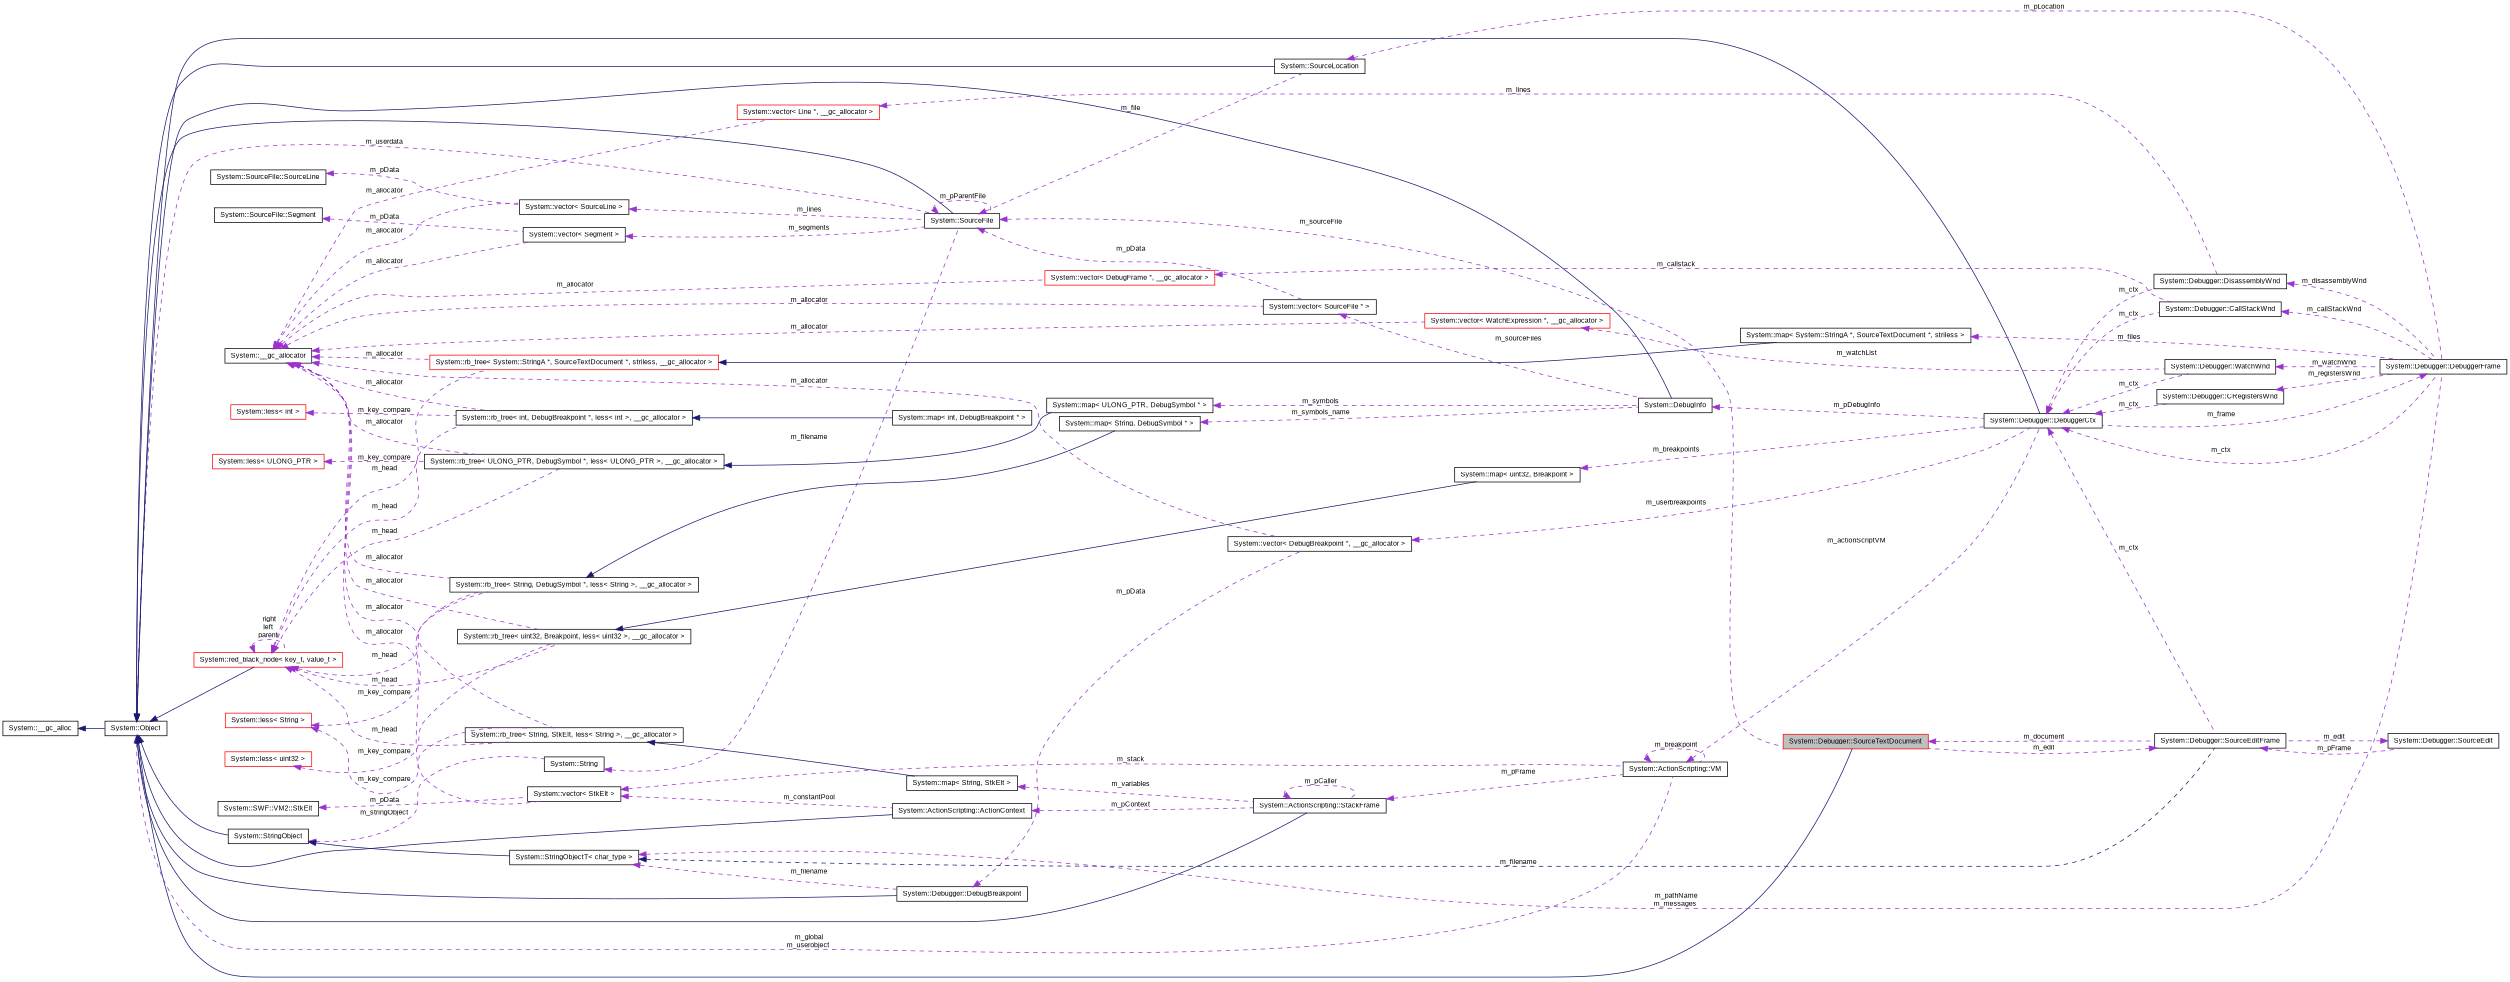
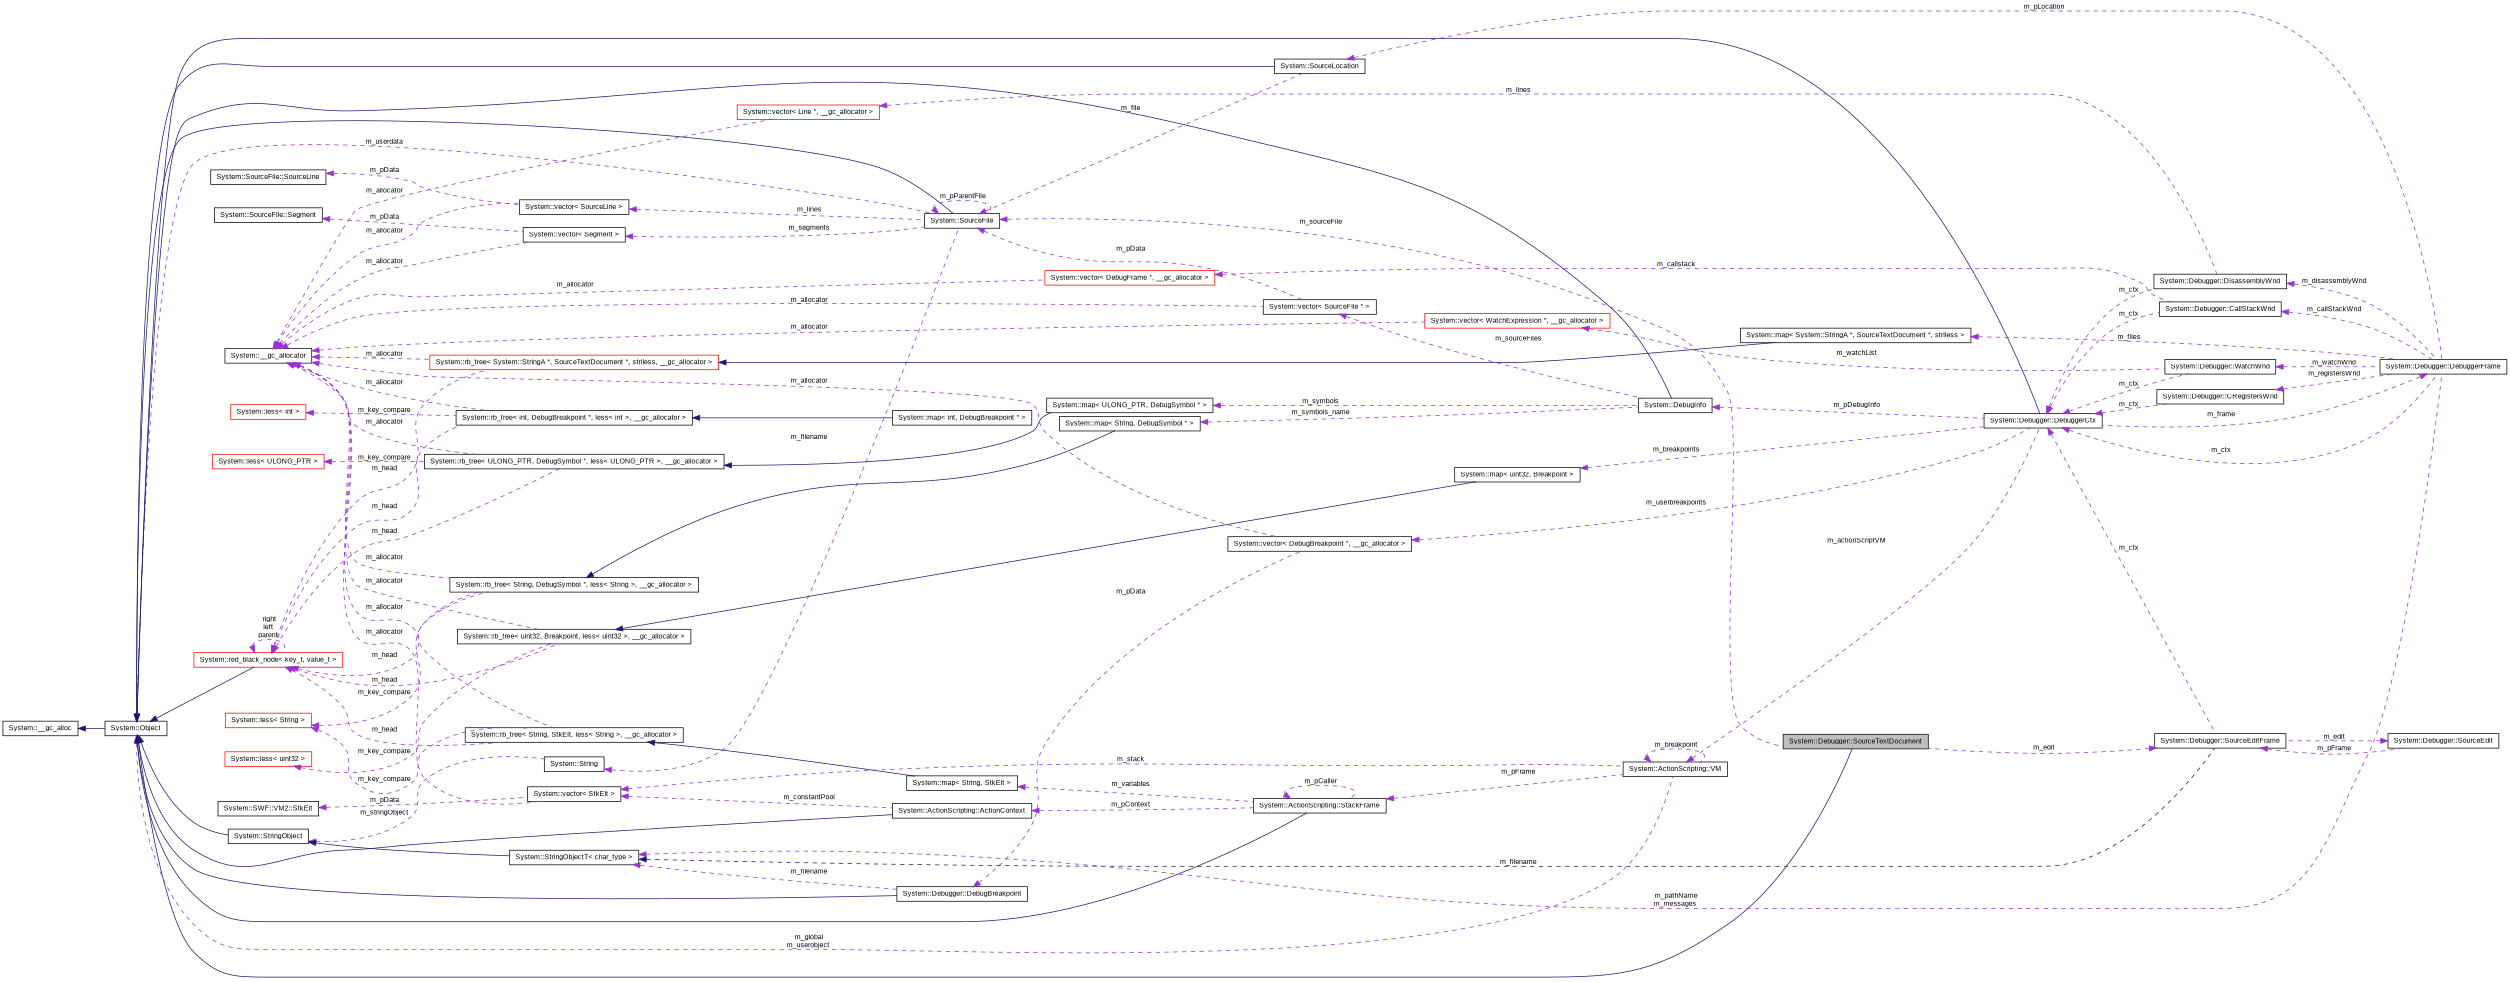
edge "System::Debugger::SourceEditFrame" -> "System::Debugger::SourceTextDocument": removed, label "m_document"
node "System::Debugger::SourceTextDocument": color red -> black
